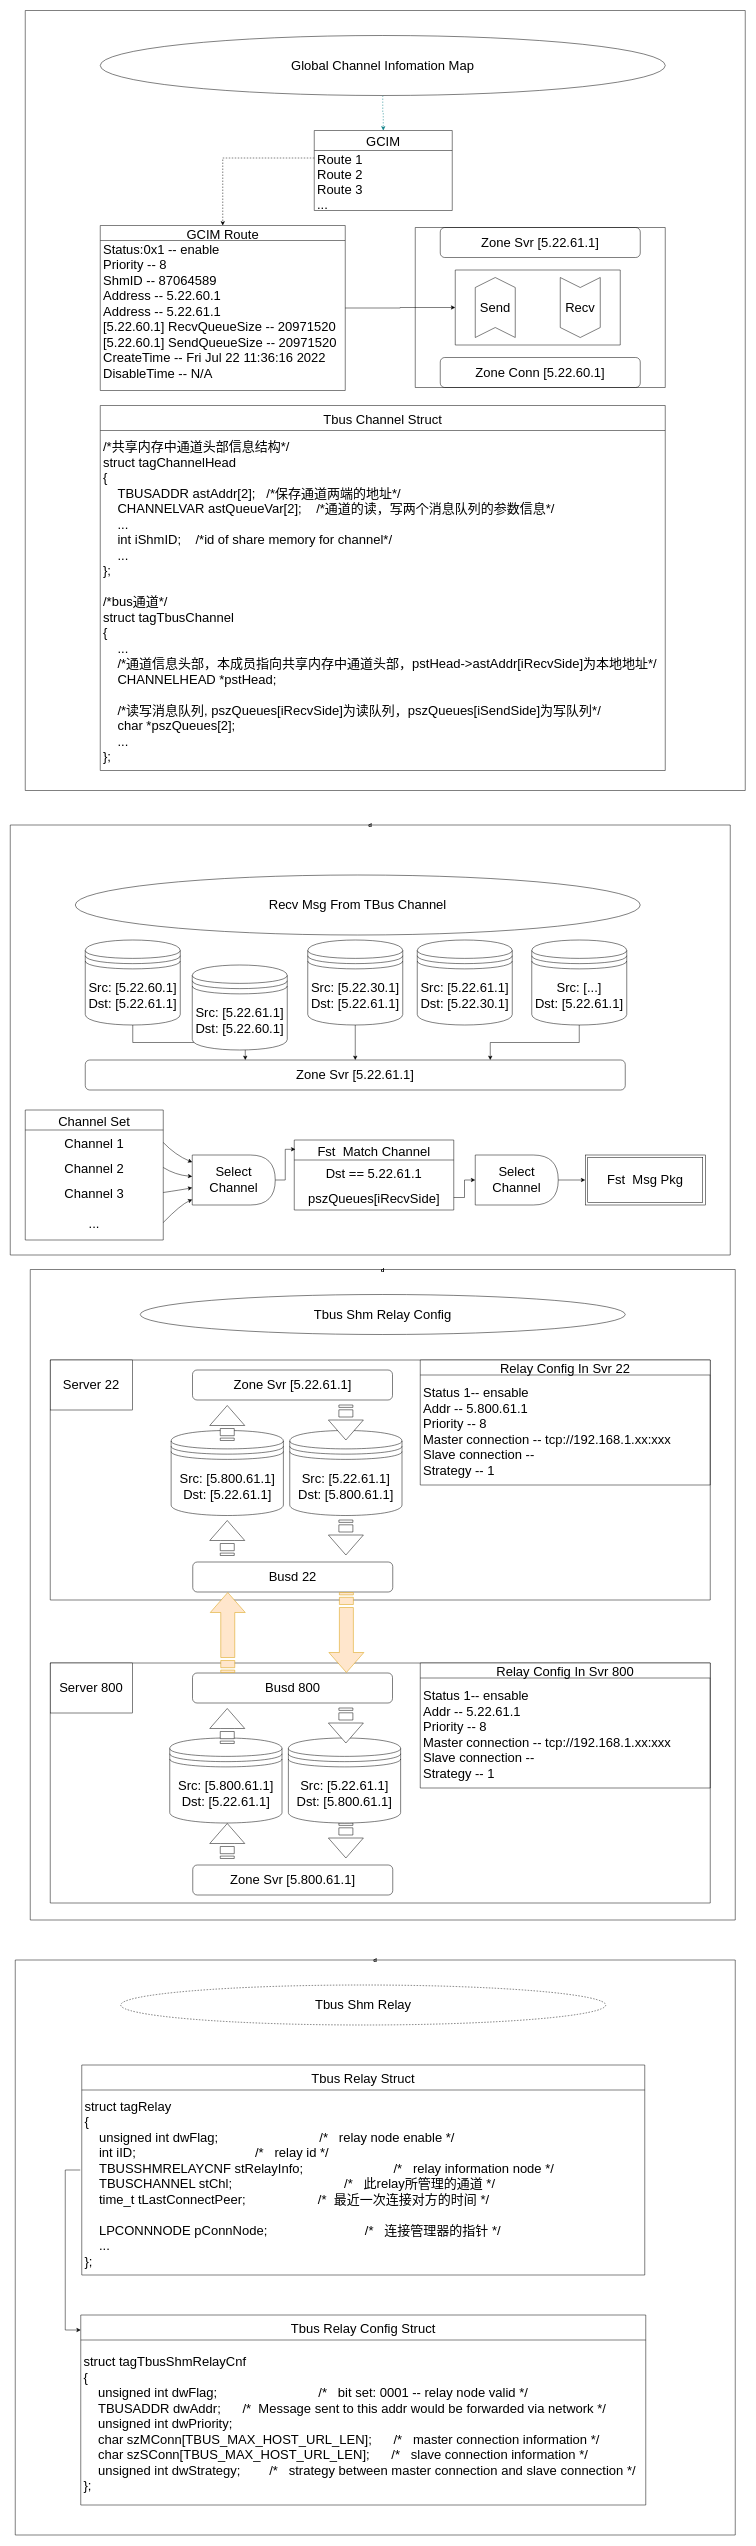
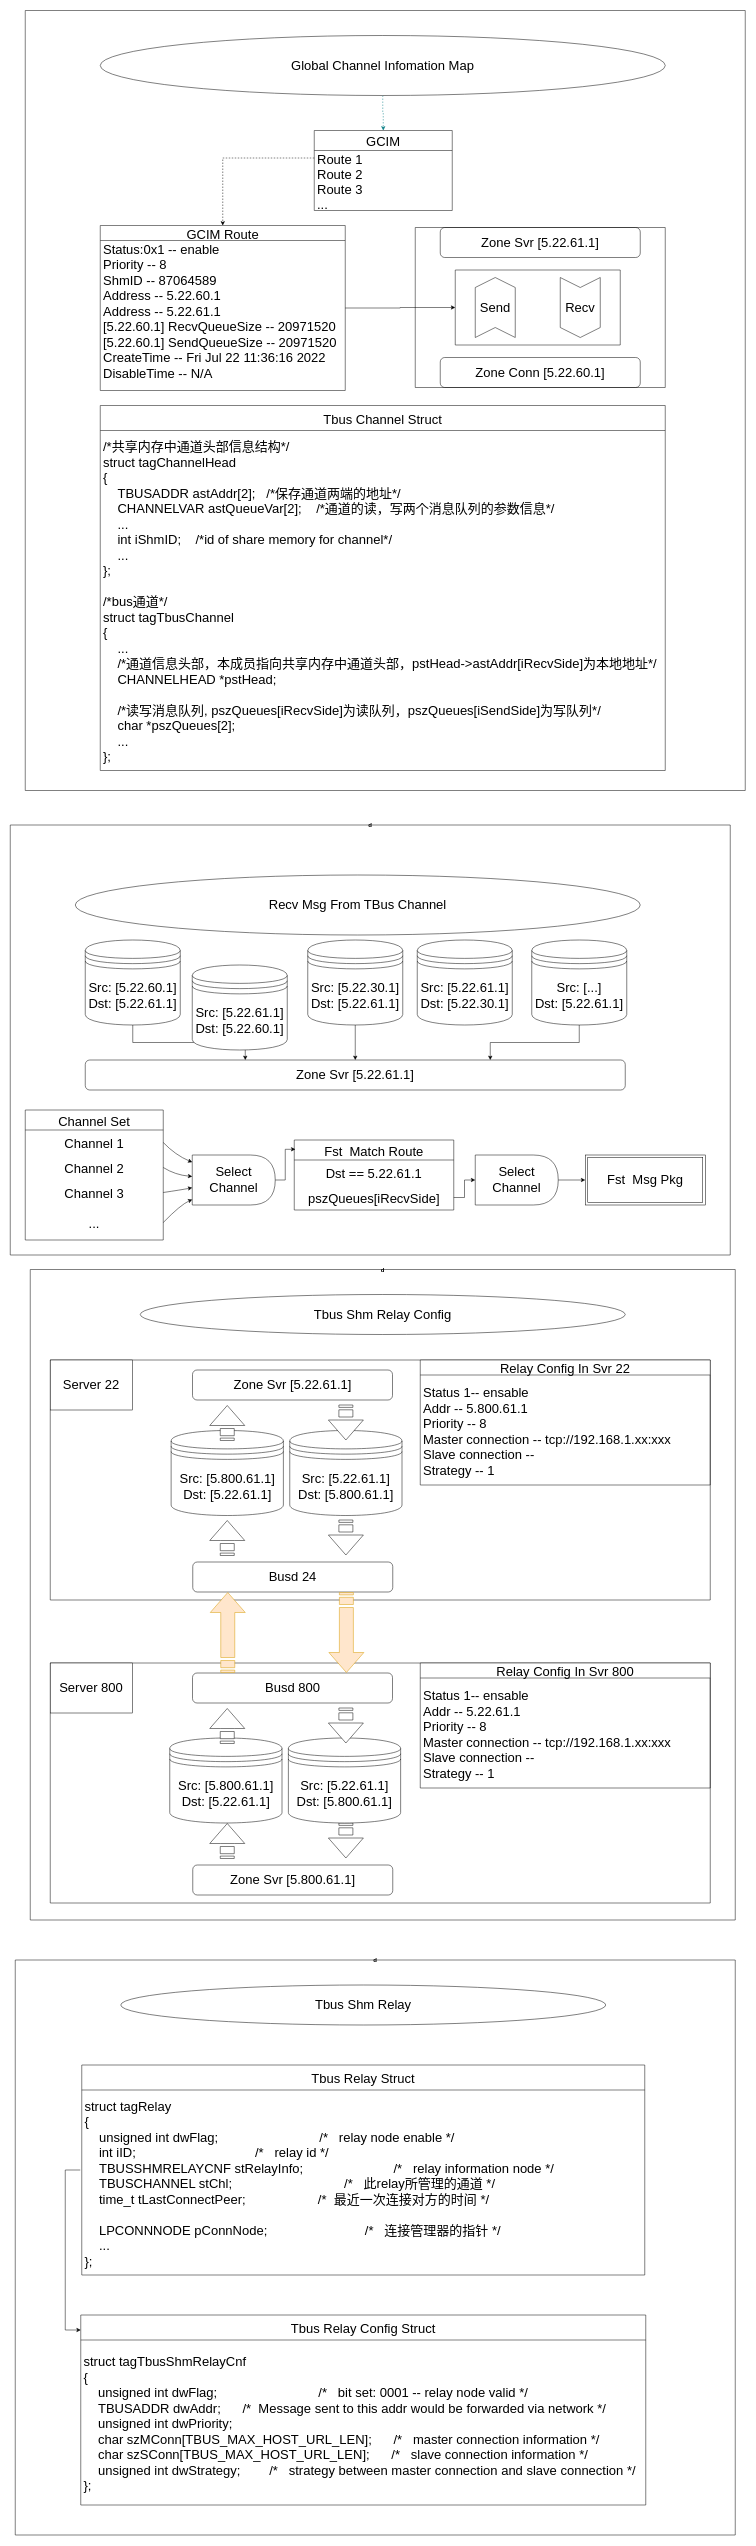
node "Fst Match Channel": label "Fst Match Channel" -> "Fst Match Route"
node "Busd 22": label "Busd 22" -> "Busd 24"
node "Tbus Shm Relay": style dashed -> solid
